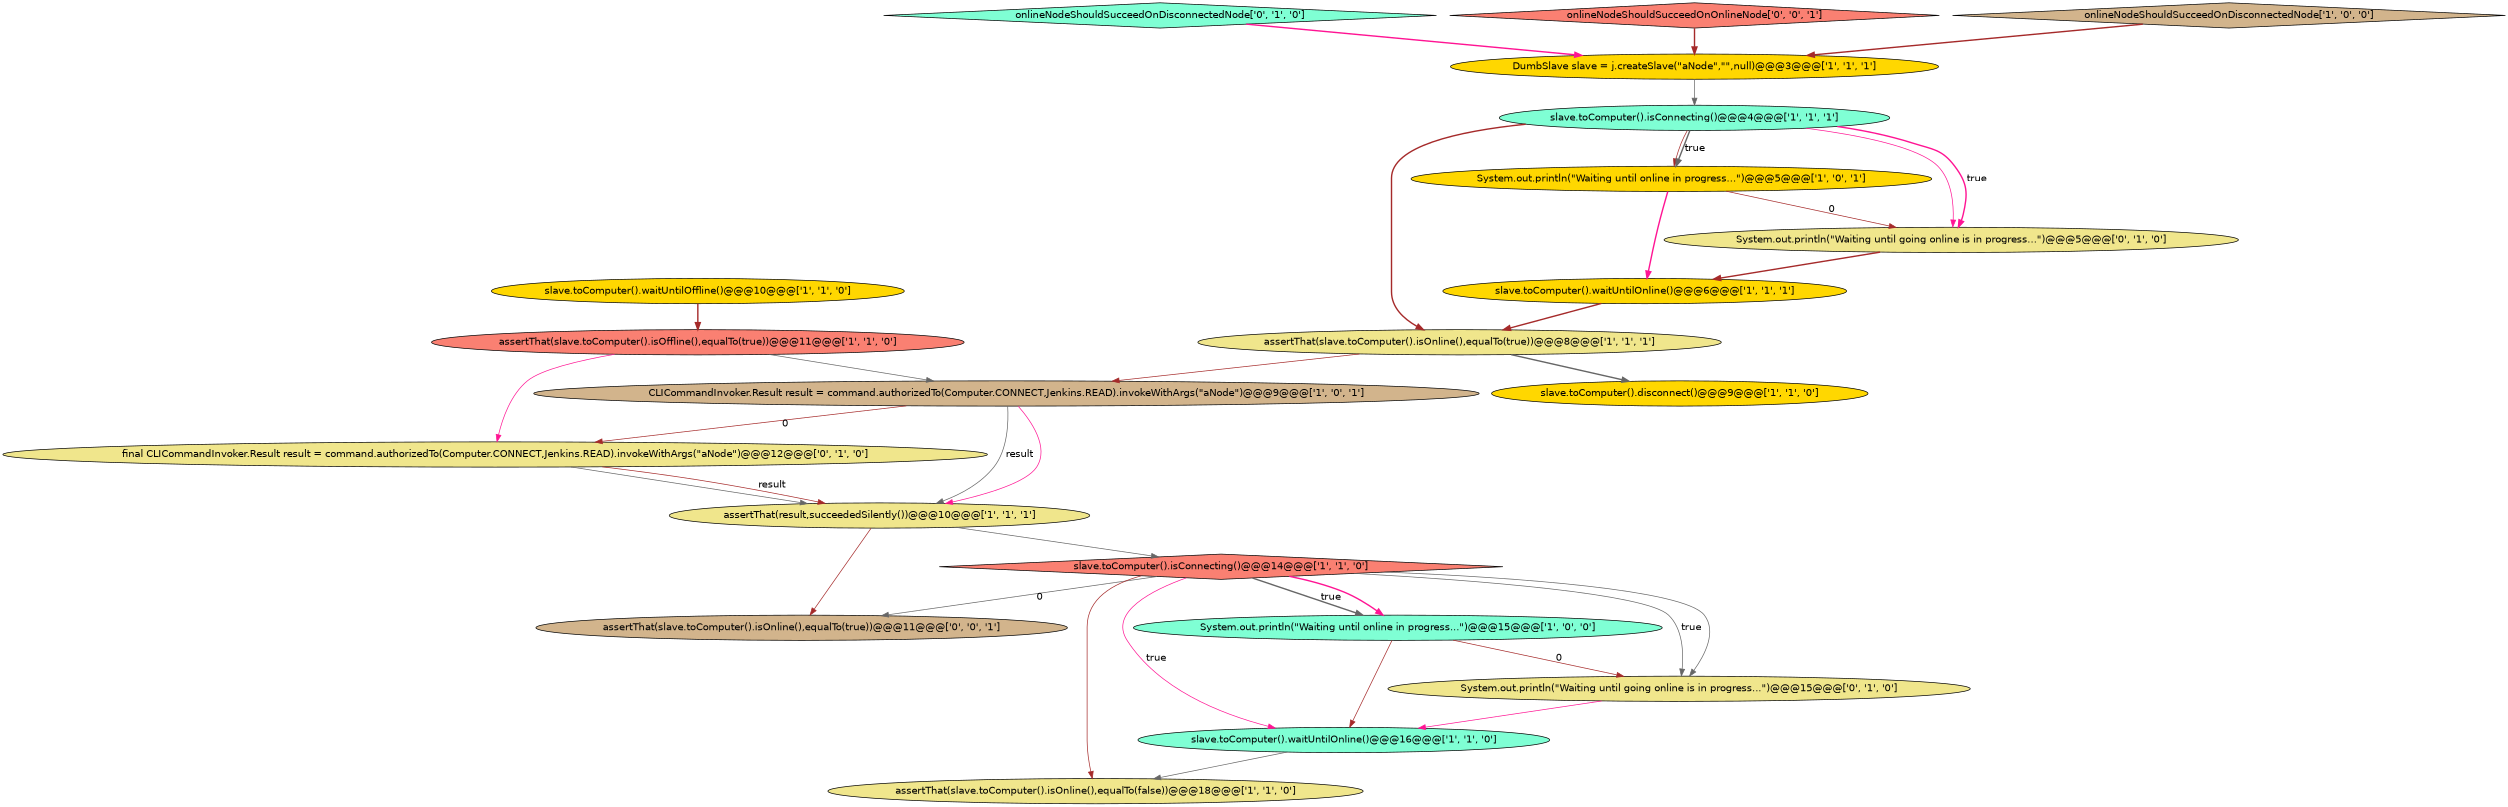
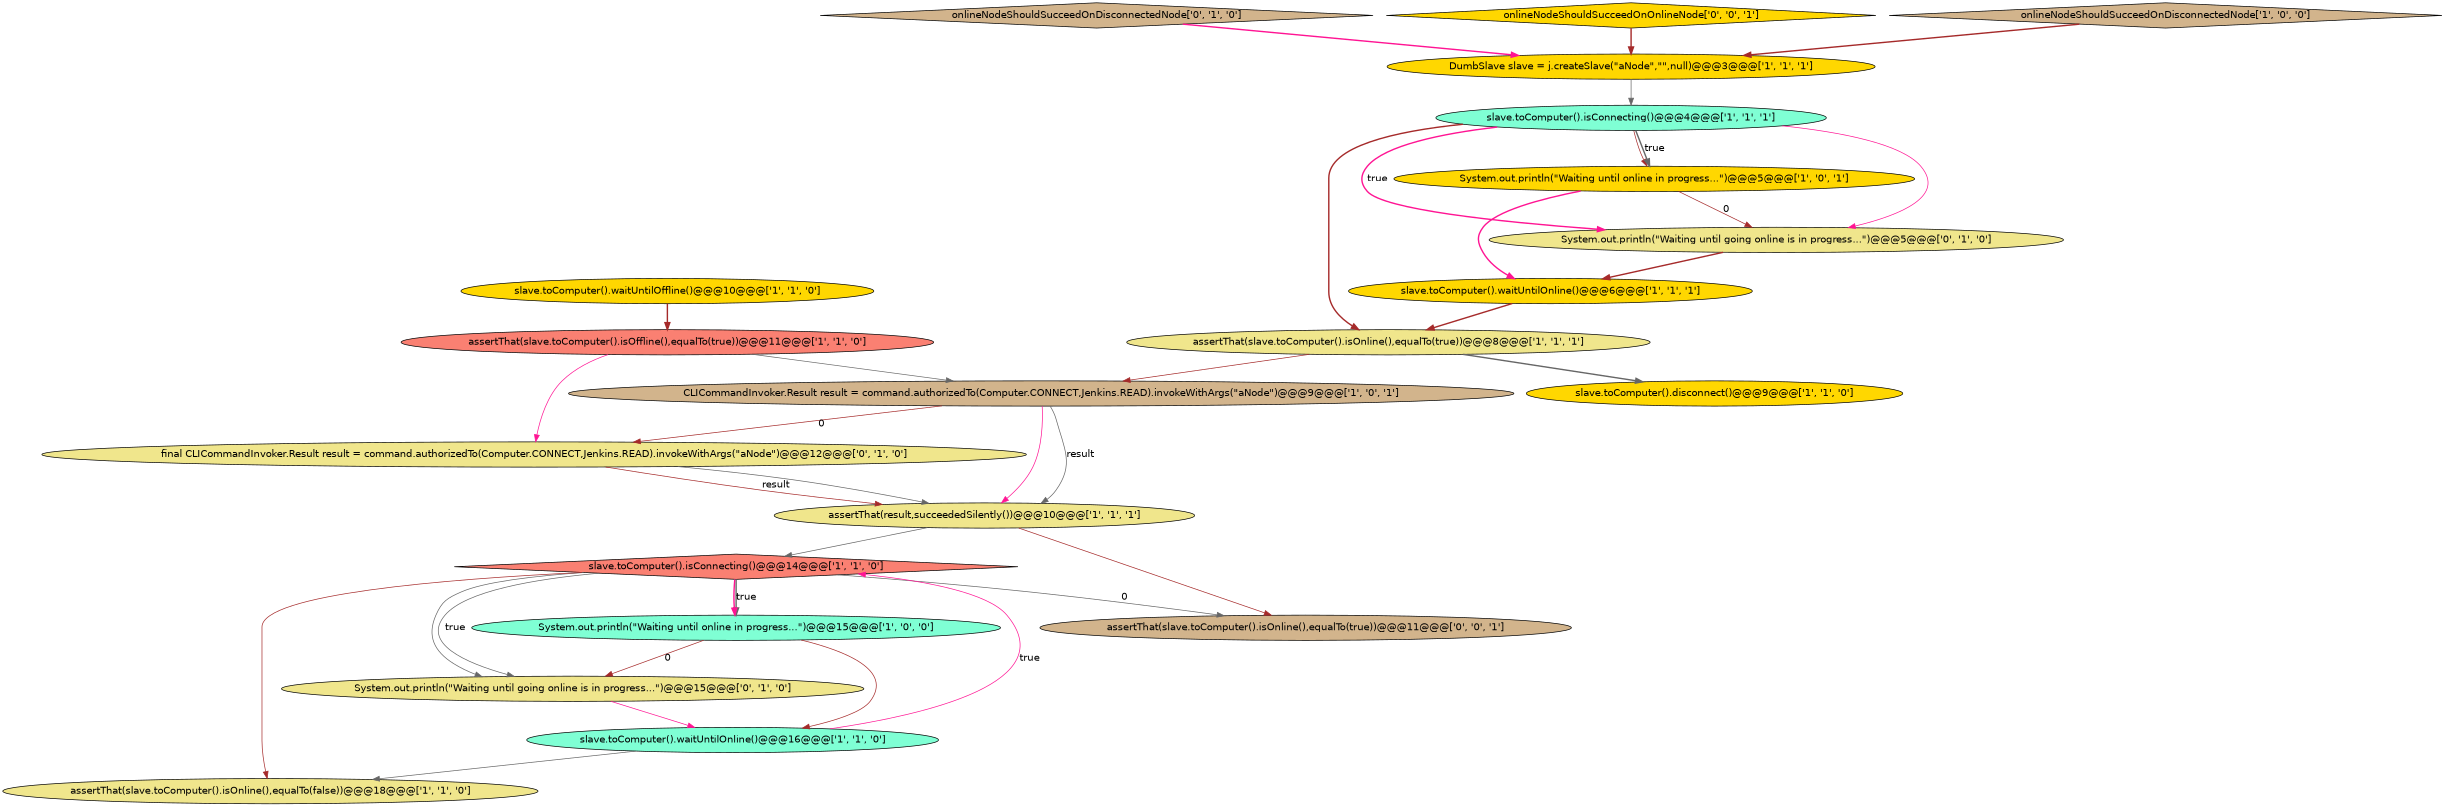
node "onlineNodeShouldSucceedOnDisconnectedNode['0', '1', '0']": fillcolor aquamarine -> tan
node "onlineNodeShouldSucceedOnOnlineNode['0', '0', '1']": fillcolor salmon -> gold
edge "slave.toComputer().isConnecting()@@@14@@@['1', '1', '0']" -> "slave.toComputer().waitUntilOnline()@@@16@@@['1', '1', '0']": reversed
